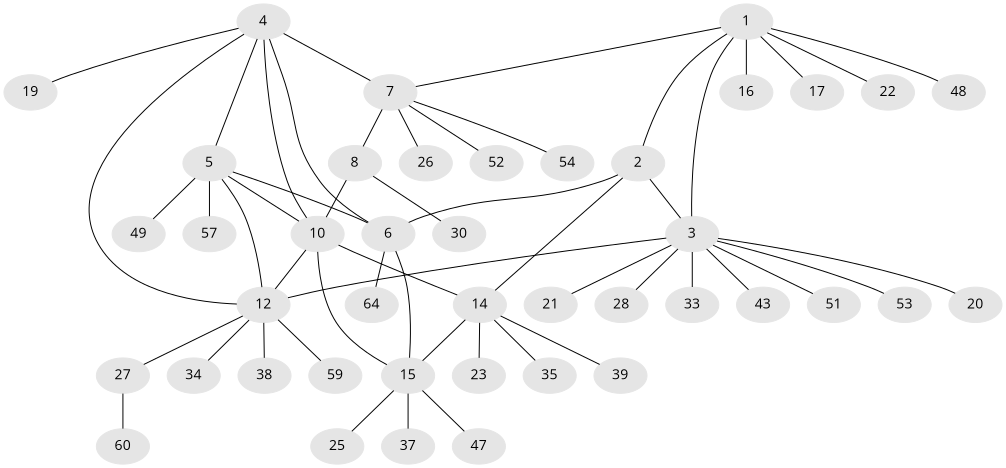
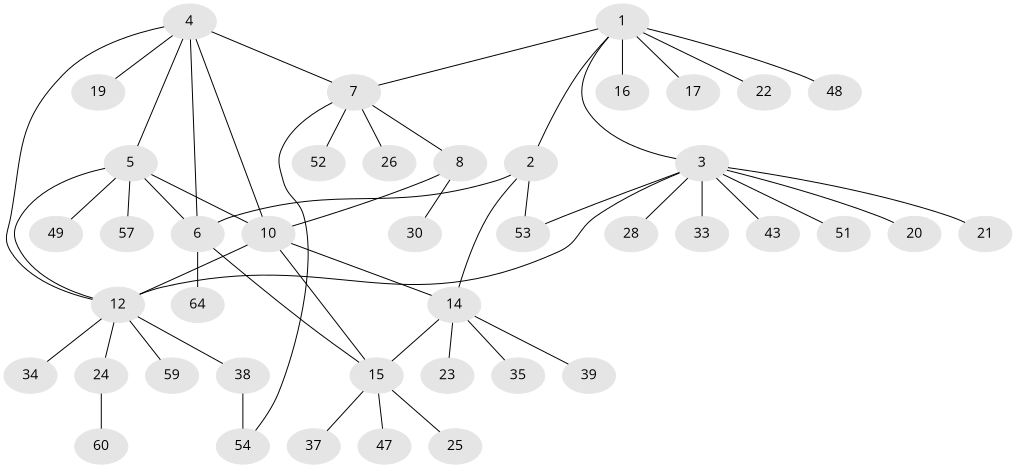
edge "2" -- "3": now "2" -- "53"
node "27": label "27" -> "24"
edge "38" -- "54": added
